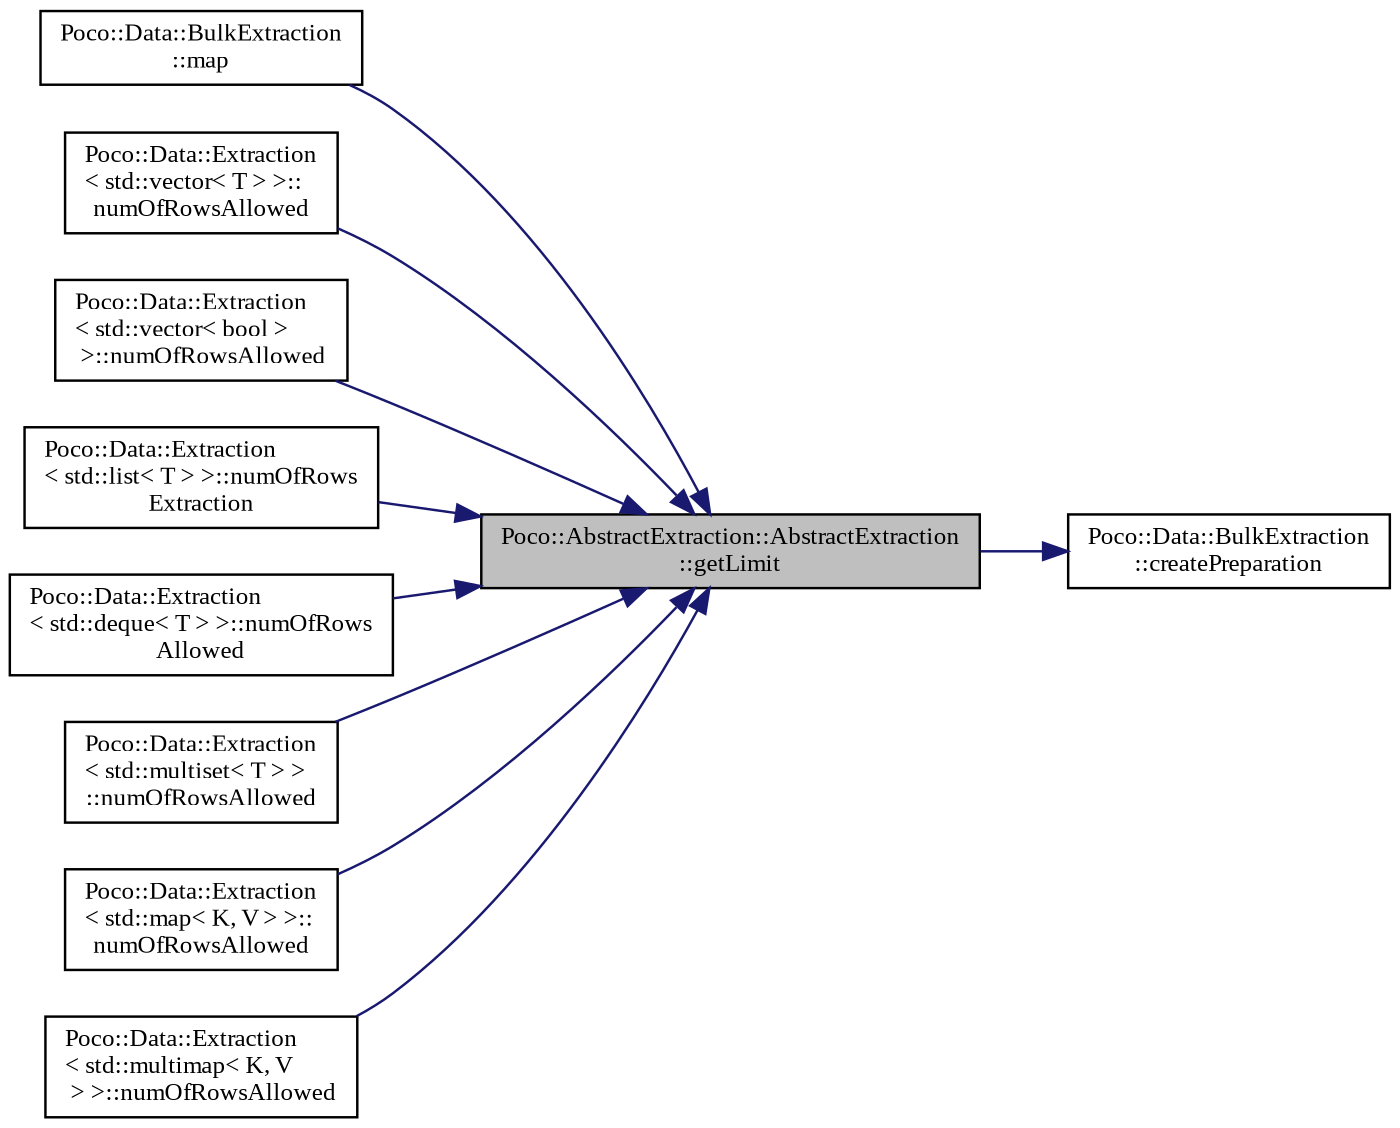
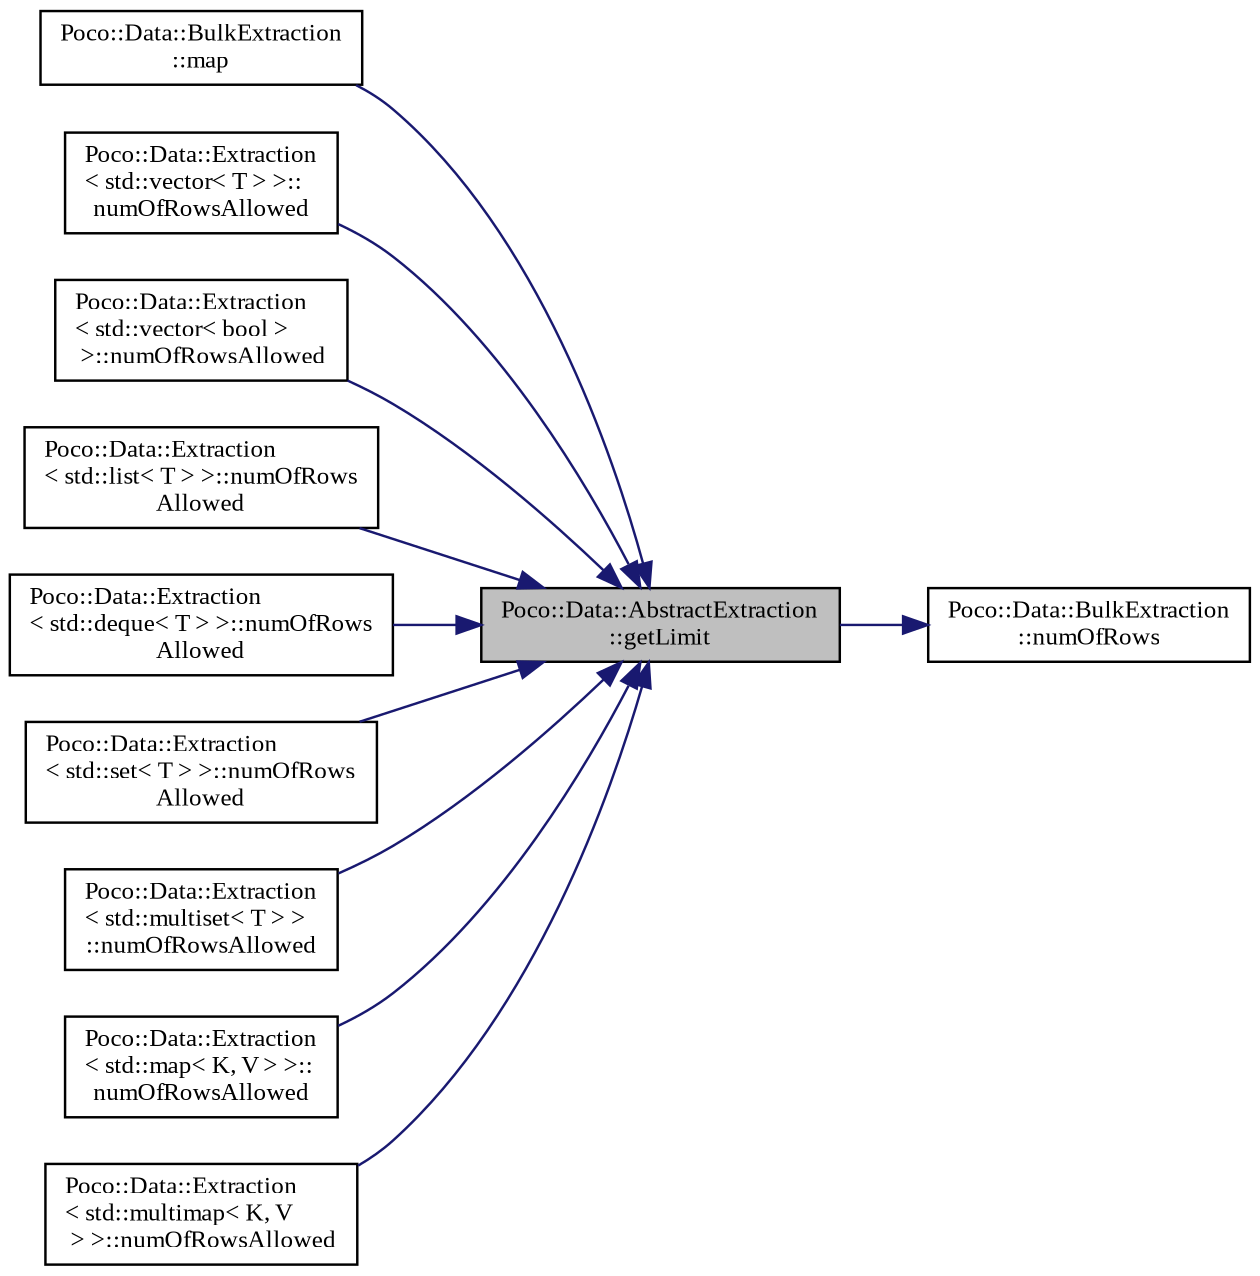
node "Poco::Data::Extraction < std::list< T > >::numOfRows Extraction": label "Poco::Data::Extraction < std::list< T > >::numOfRows Extraction" -> "Poco::Data::Extraction < std::list< T > >::numOfRows Allowed"
node "Poco::AbstractExtraction::AbstractExtraction ::getLimit": label "Poco::AbstractExtraction::AbstractExtraction ::getLimit" -> "Poco::Data::AbstractExtraction ::getLimit"
node "Poco::Data::BulkExtraction ::createPreparation": label "Poco::Data::BulkExtraction ::createPreparation" -> "Poco::Data::BulkExtraction ::numOfRows"
node "Poco::Data::Extraction < std::set< T > >::numOfRows Allowed": added
